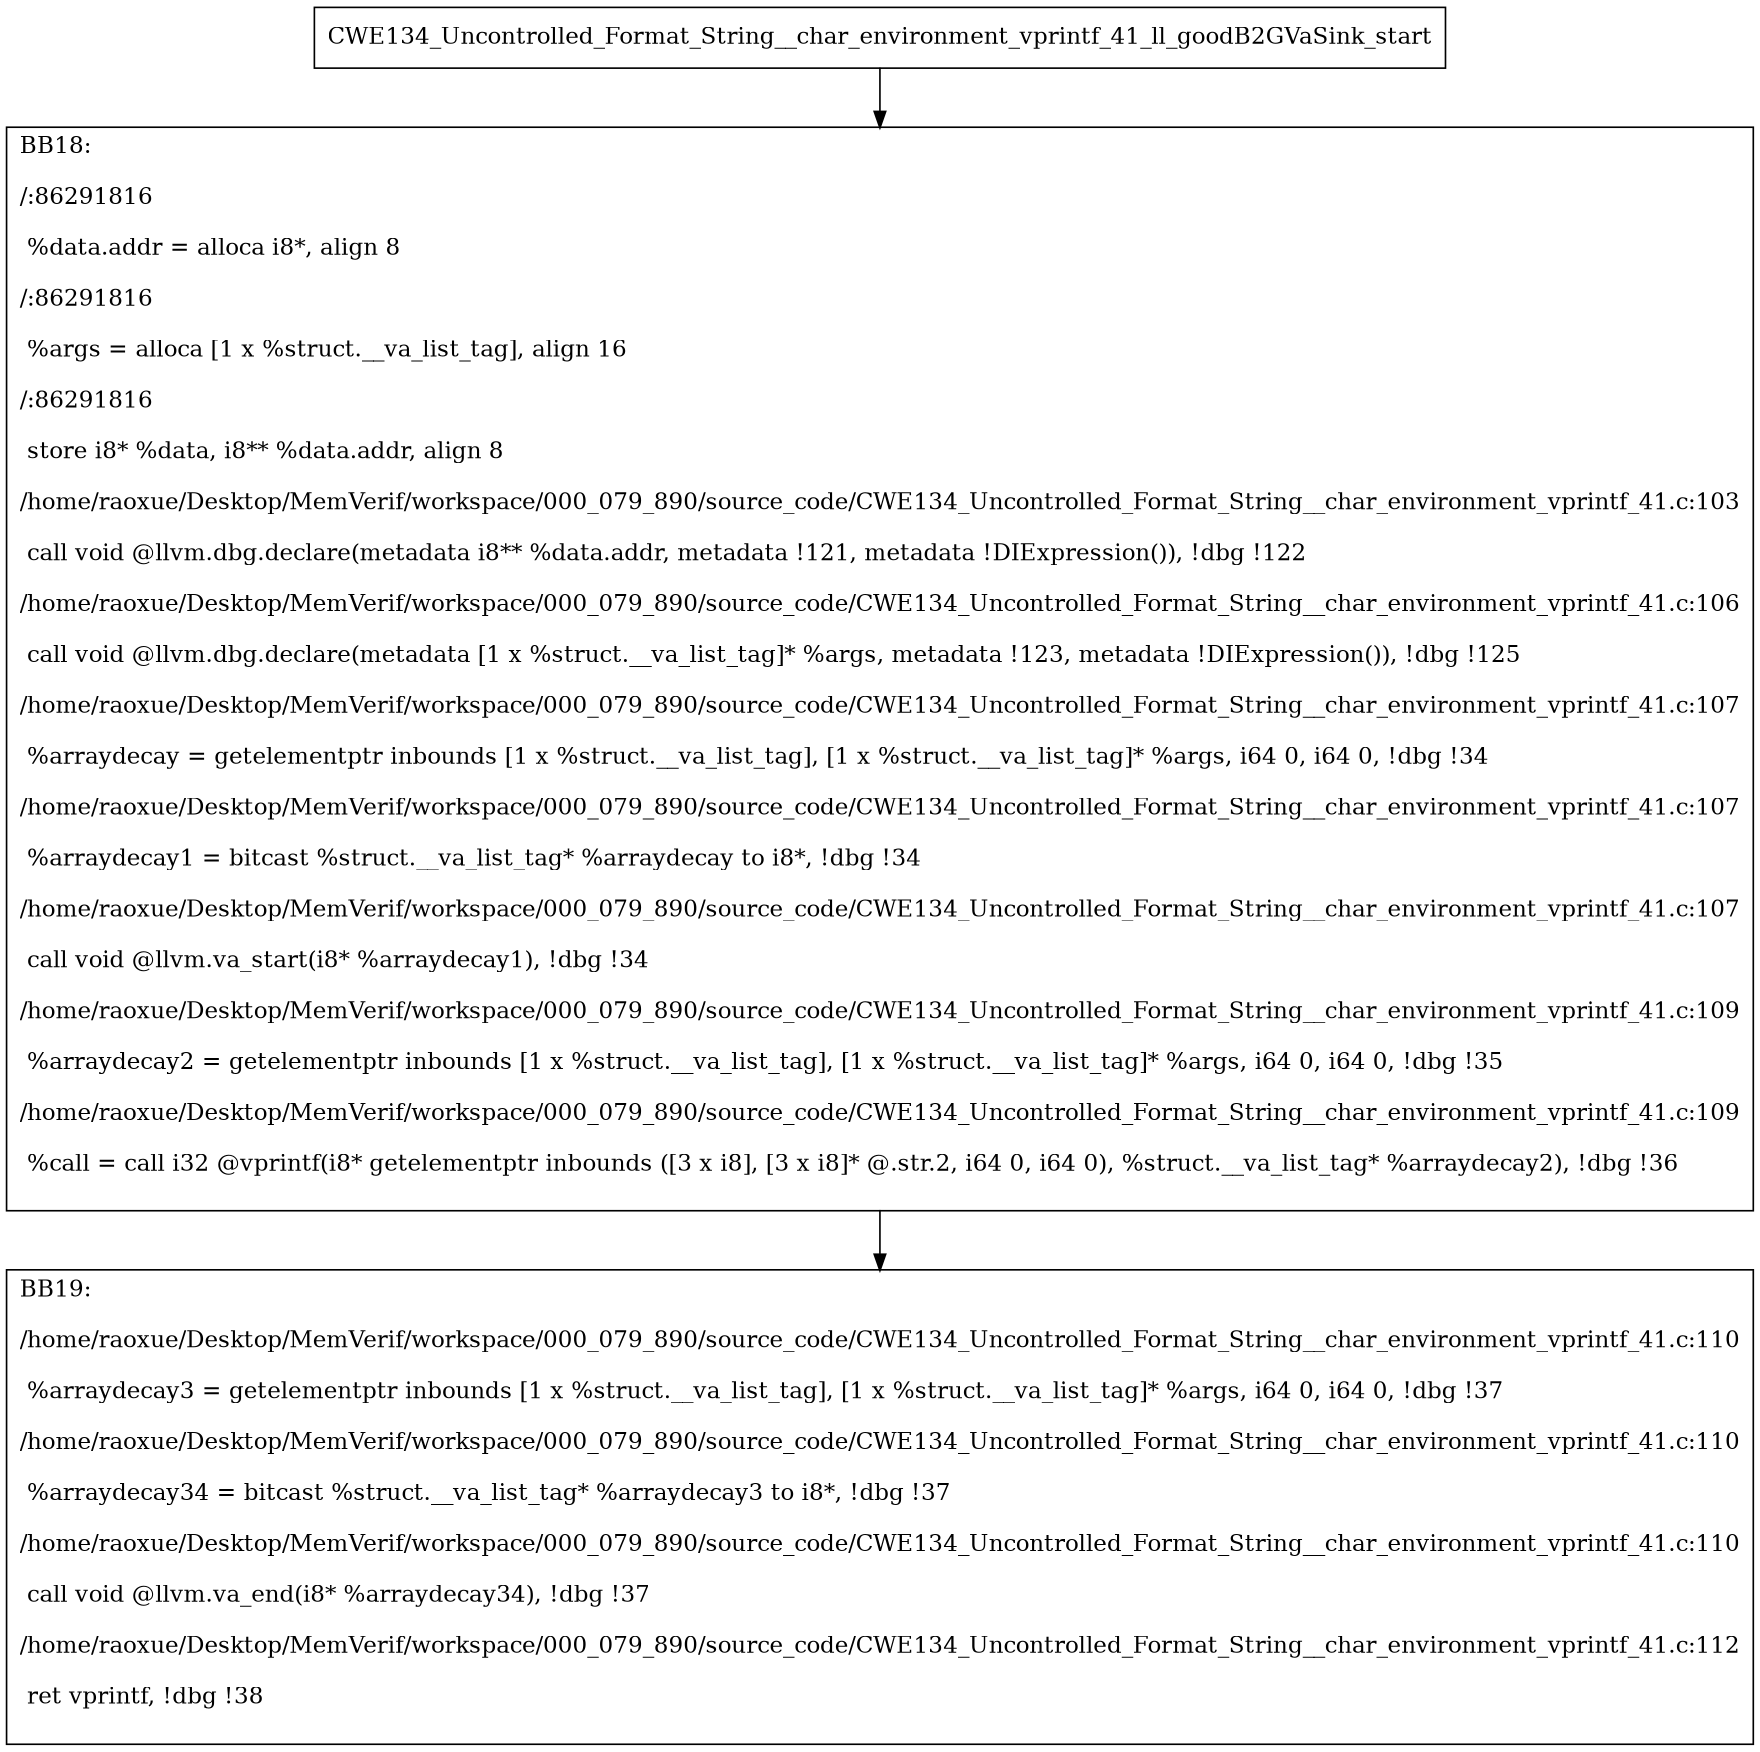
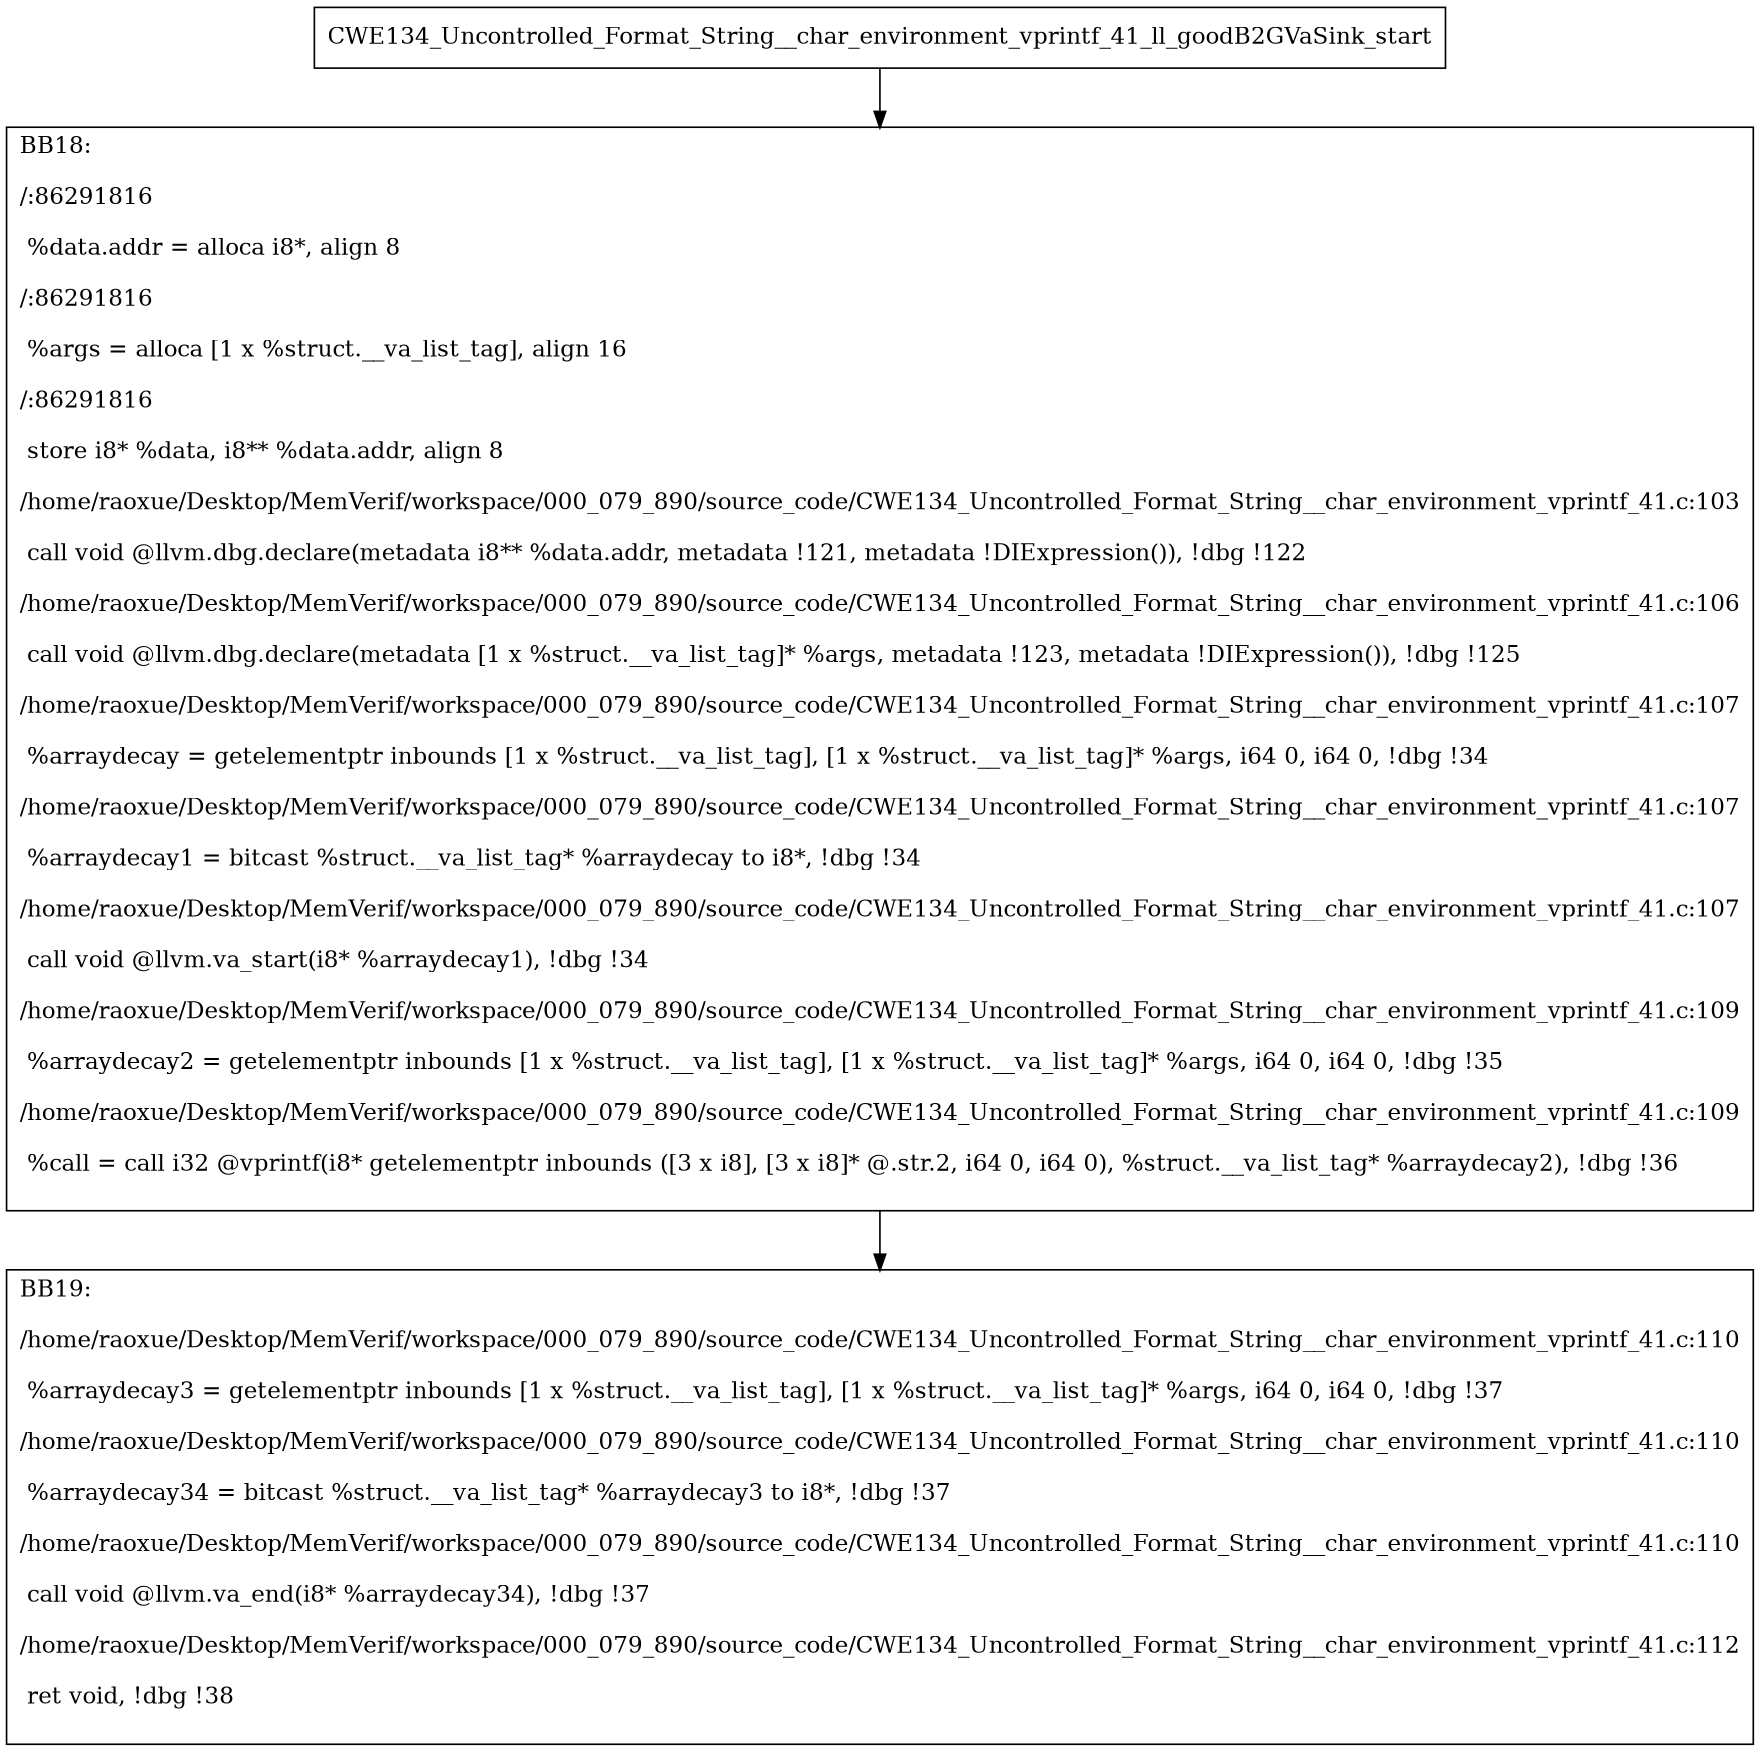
node "BB19:": text "ret vprintf, !dbg !38" -> "ret void, !dbg !38"
